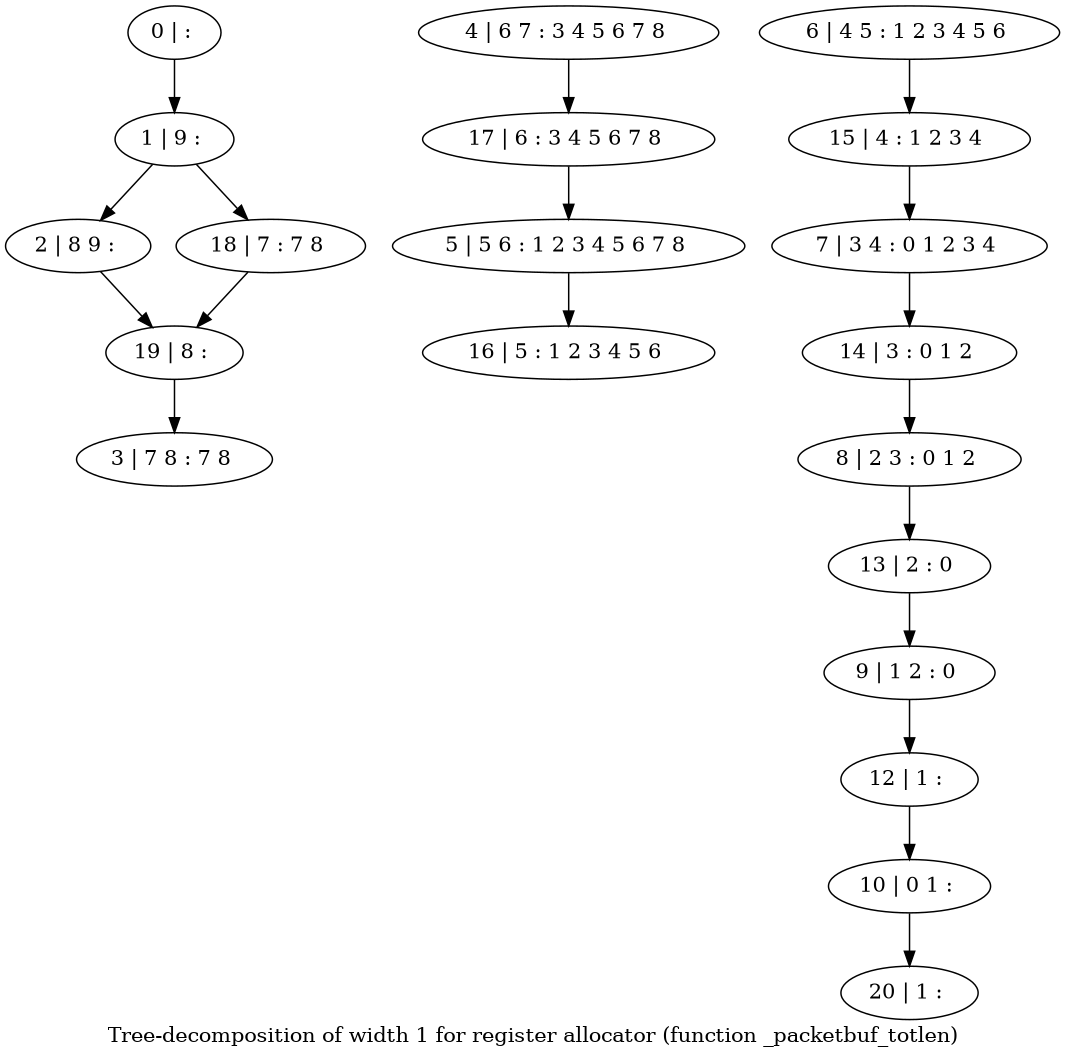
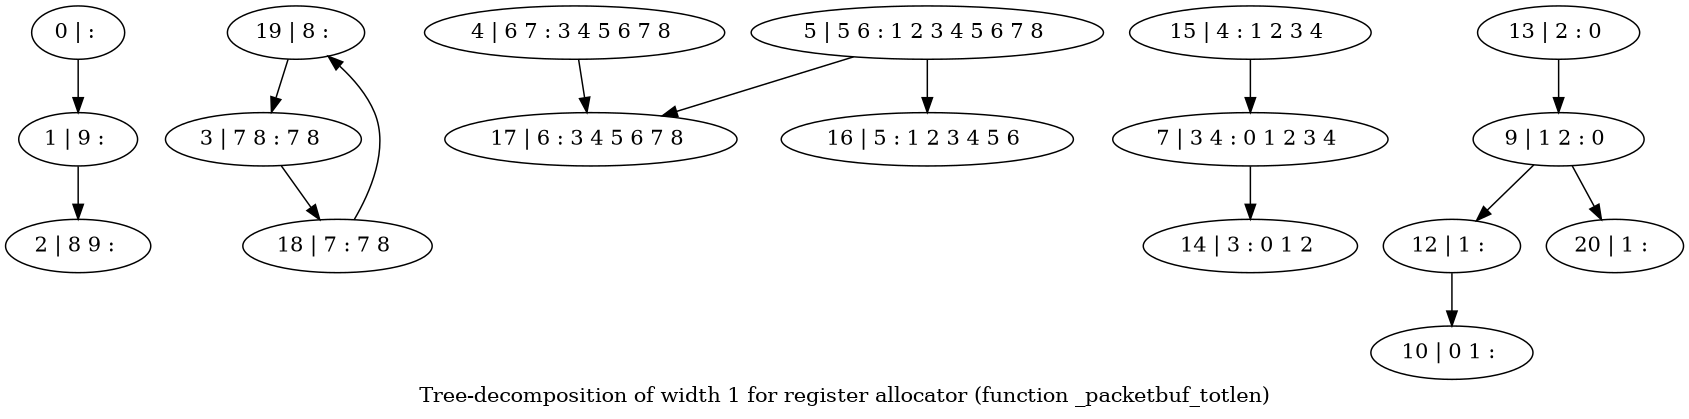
node "6 | 4 5 : 1 2 3 4 5 6": removed
edge "17 | 6 : 3 4 5 6 7 8" -> "5 | 5 6 : 1 2 3 4 5 6 7 8": reversed
edge "1 | 9 :" -> "18 | 7 : 7 8": now "3 | 7 8 : 7 8" -> "18 | 7 : 7 8"
edge "2 | 8 9 :" -> "19 | 8 :": removed
node "8 | 2 3 : 0 1 2": removed
edge "10 | 0 1 :" -> "20 | 1 :": now "9 | 1 2 : 0" -> "20 | 1 :"
